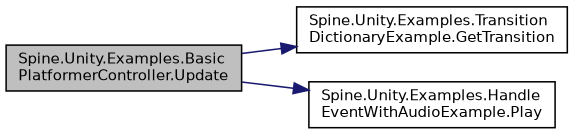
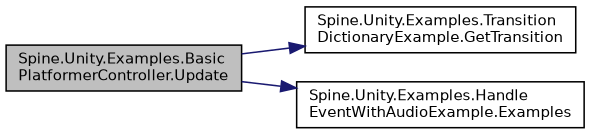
node "Spine.Unity.Examples.Handle EventWithAudioExample.Play": label "Spine.Unity.Examples.Handle EventWithAudioExample.Play" -> "Spine.Unity.Examples.Handle EventWithAudioExample.Examples"
